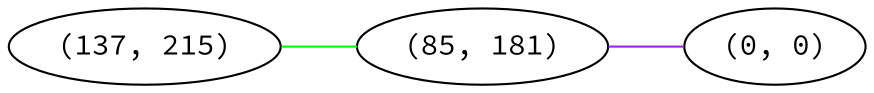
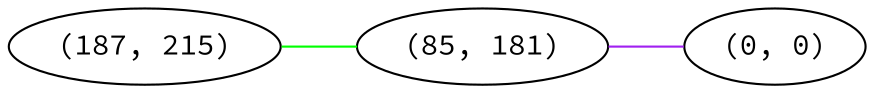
node "(137, 215)": label "(137, 215)" -> "(187, 215)"
